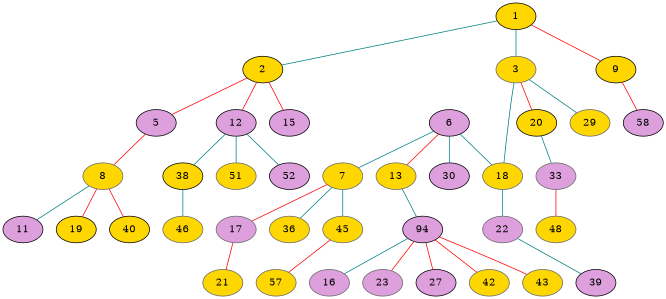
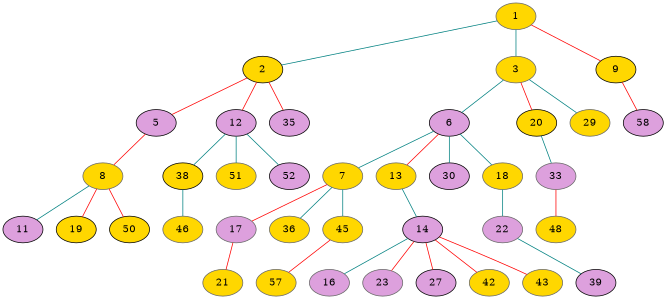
node "1": color black -> gray40
node "15": label "15" -> "35"
edge "3" -- "18": now "3" -- "6"
node "40": label "40" -> "50"
node "94": label "94" -> "14"
